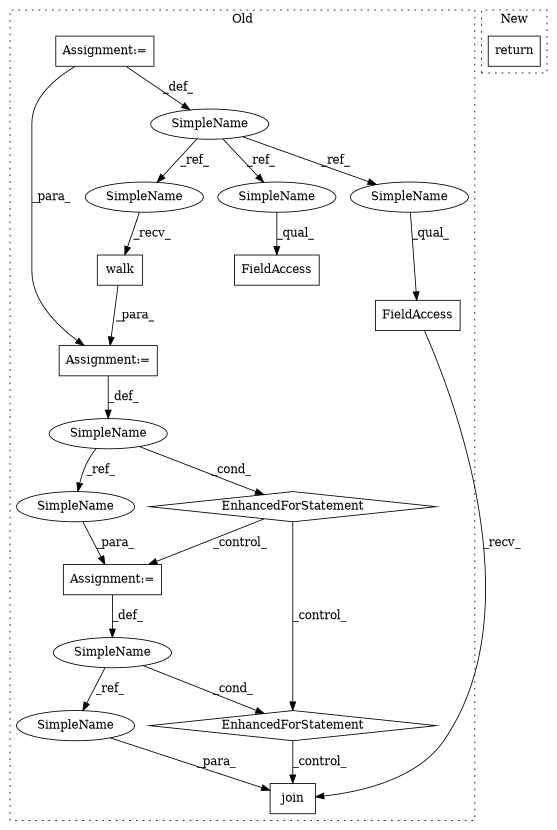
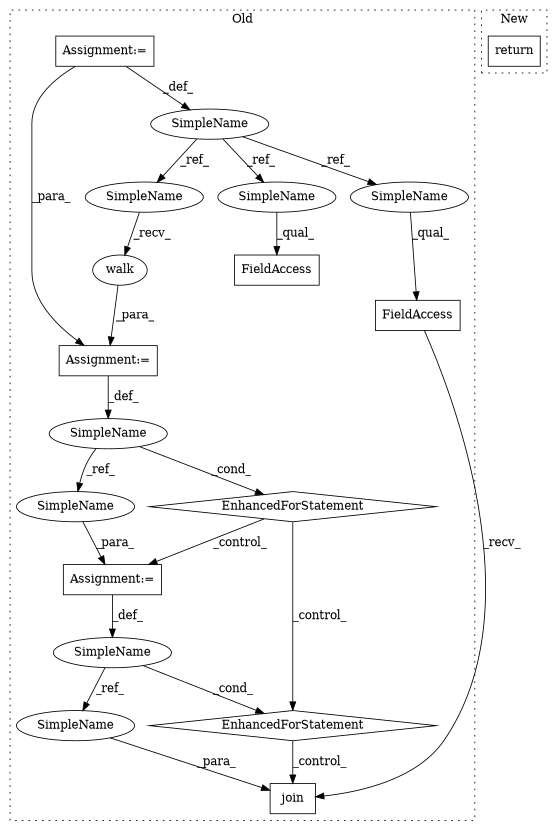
node "walk": shape box -> ellipse
